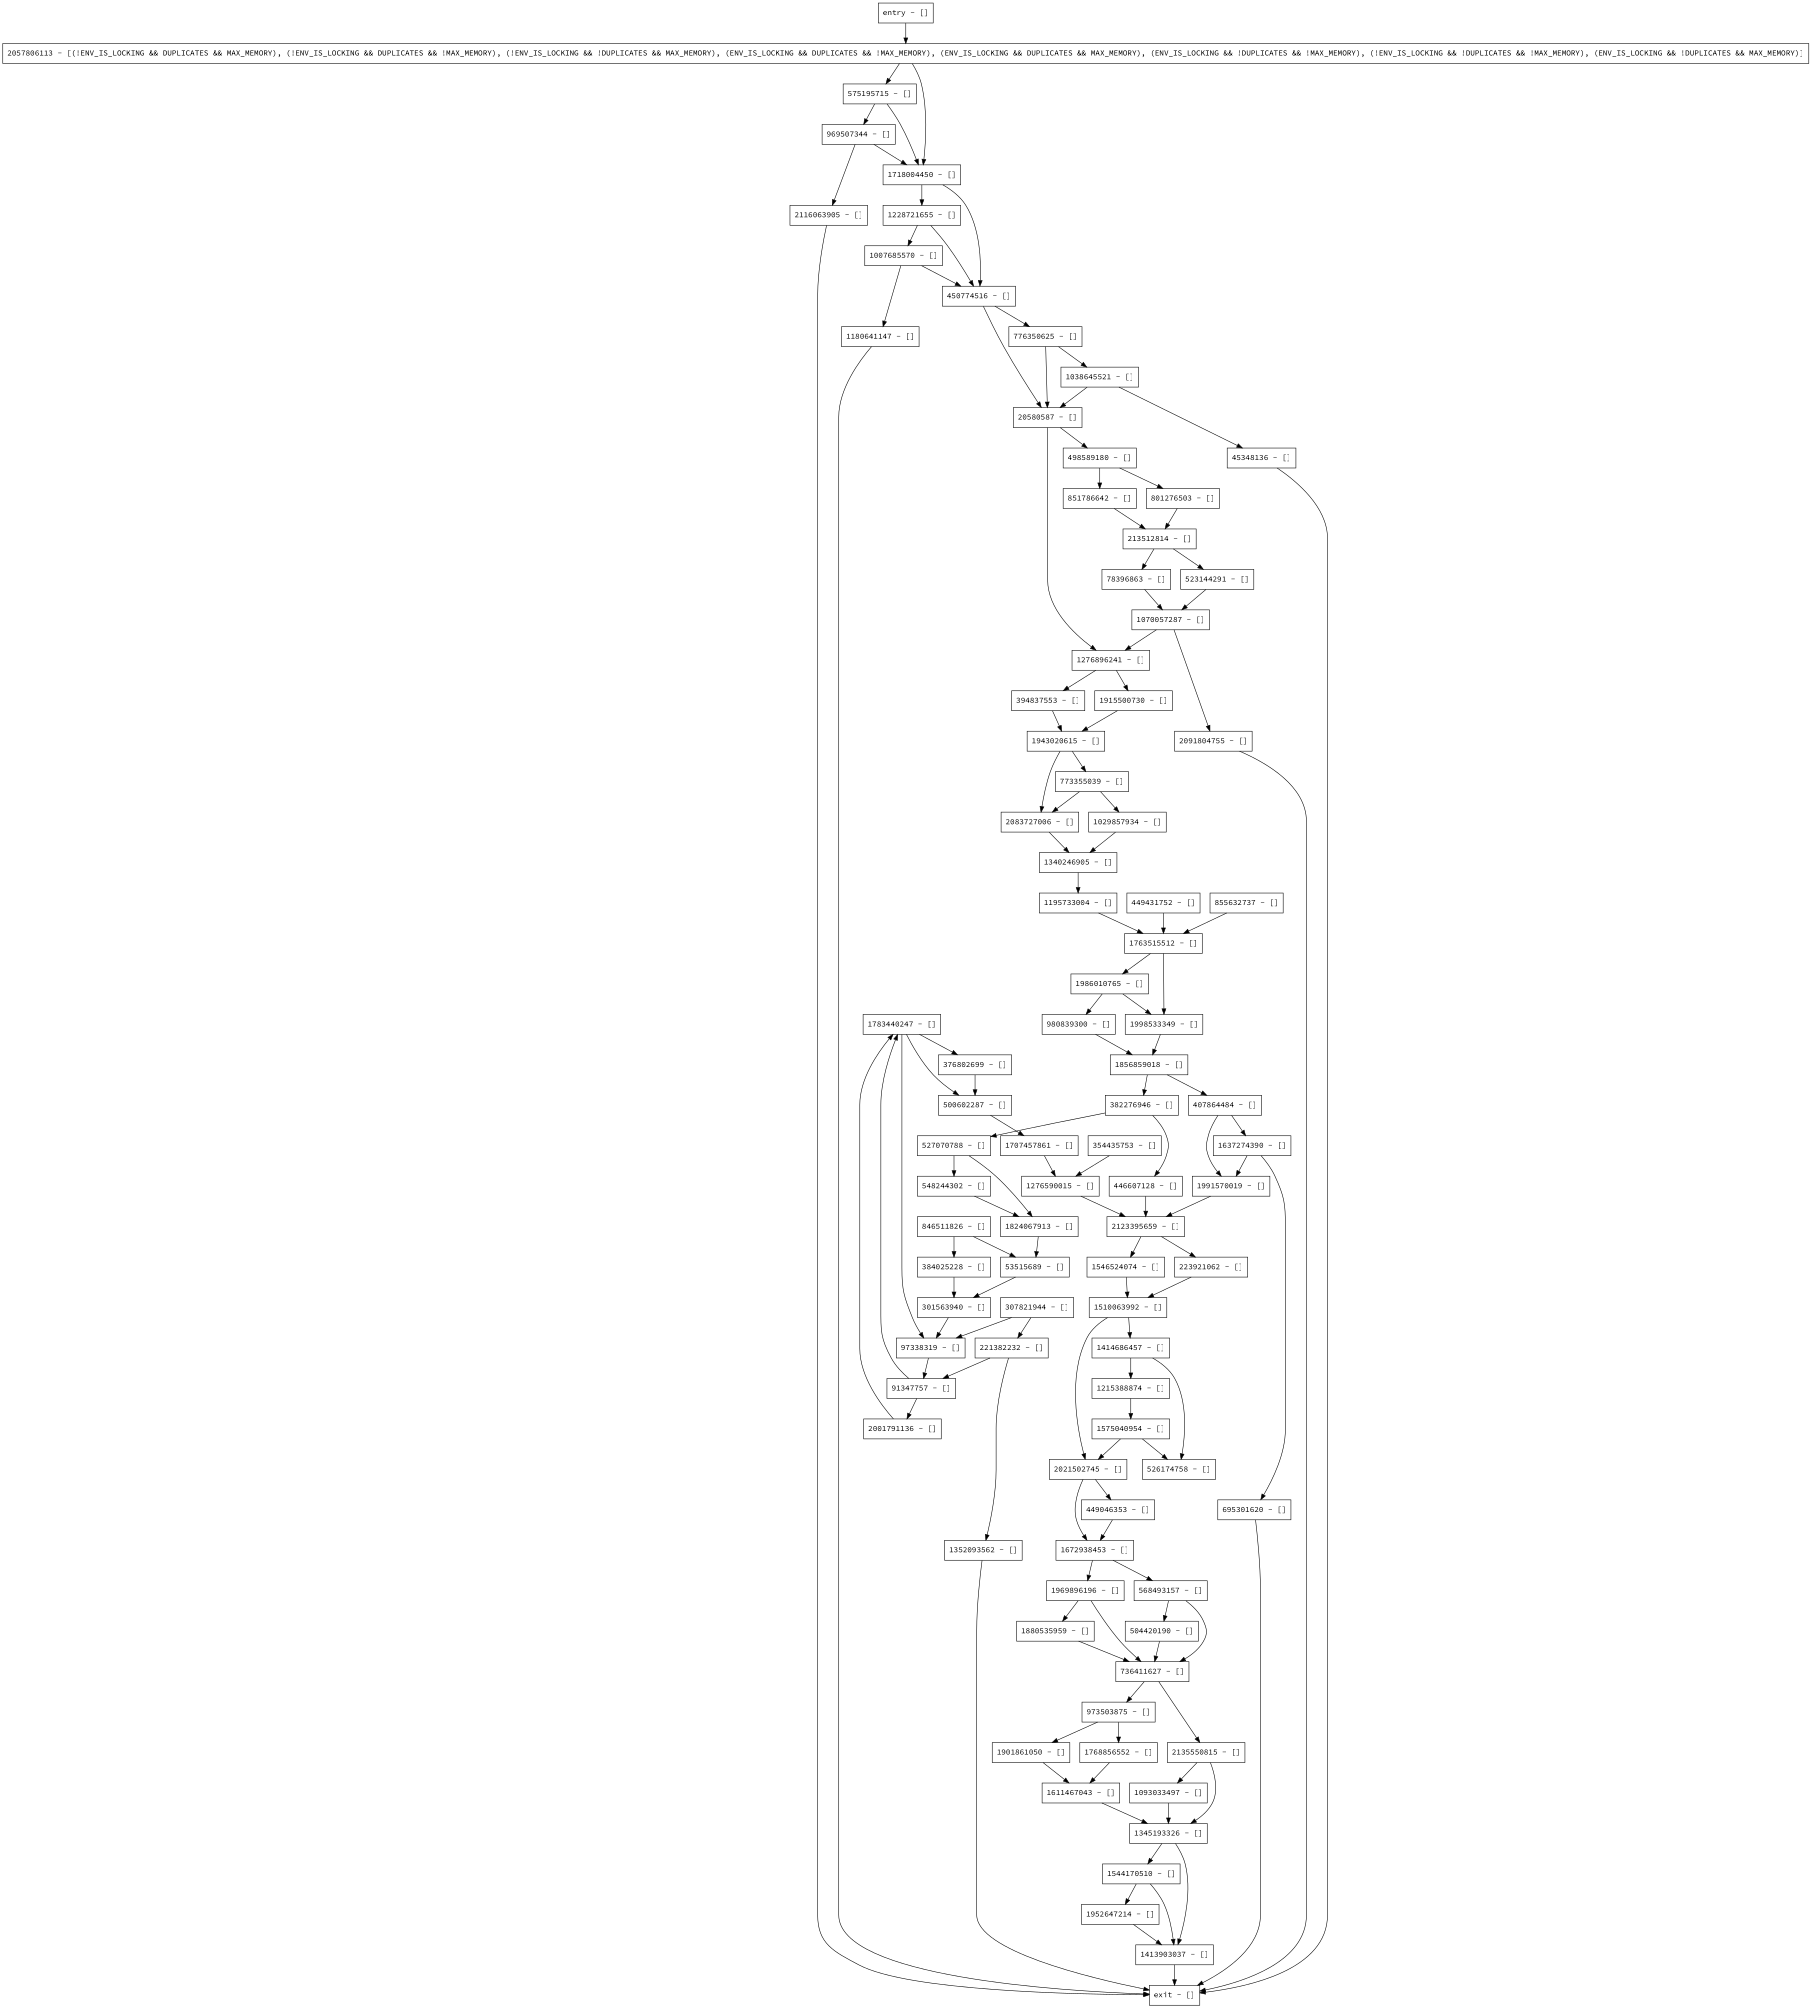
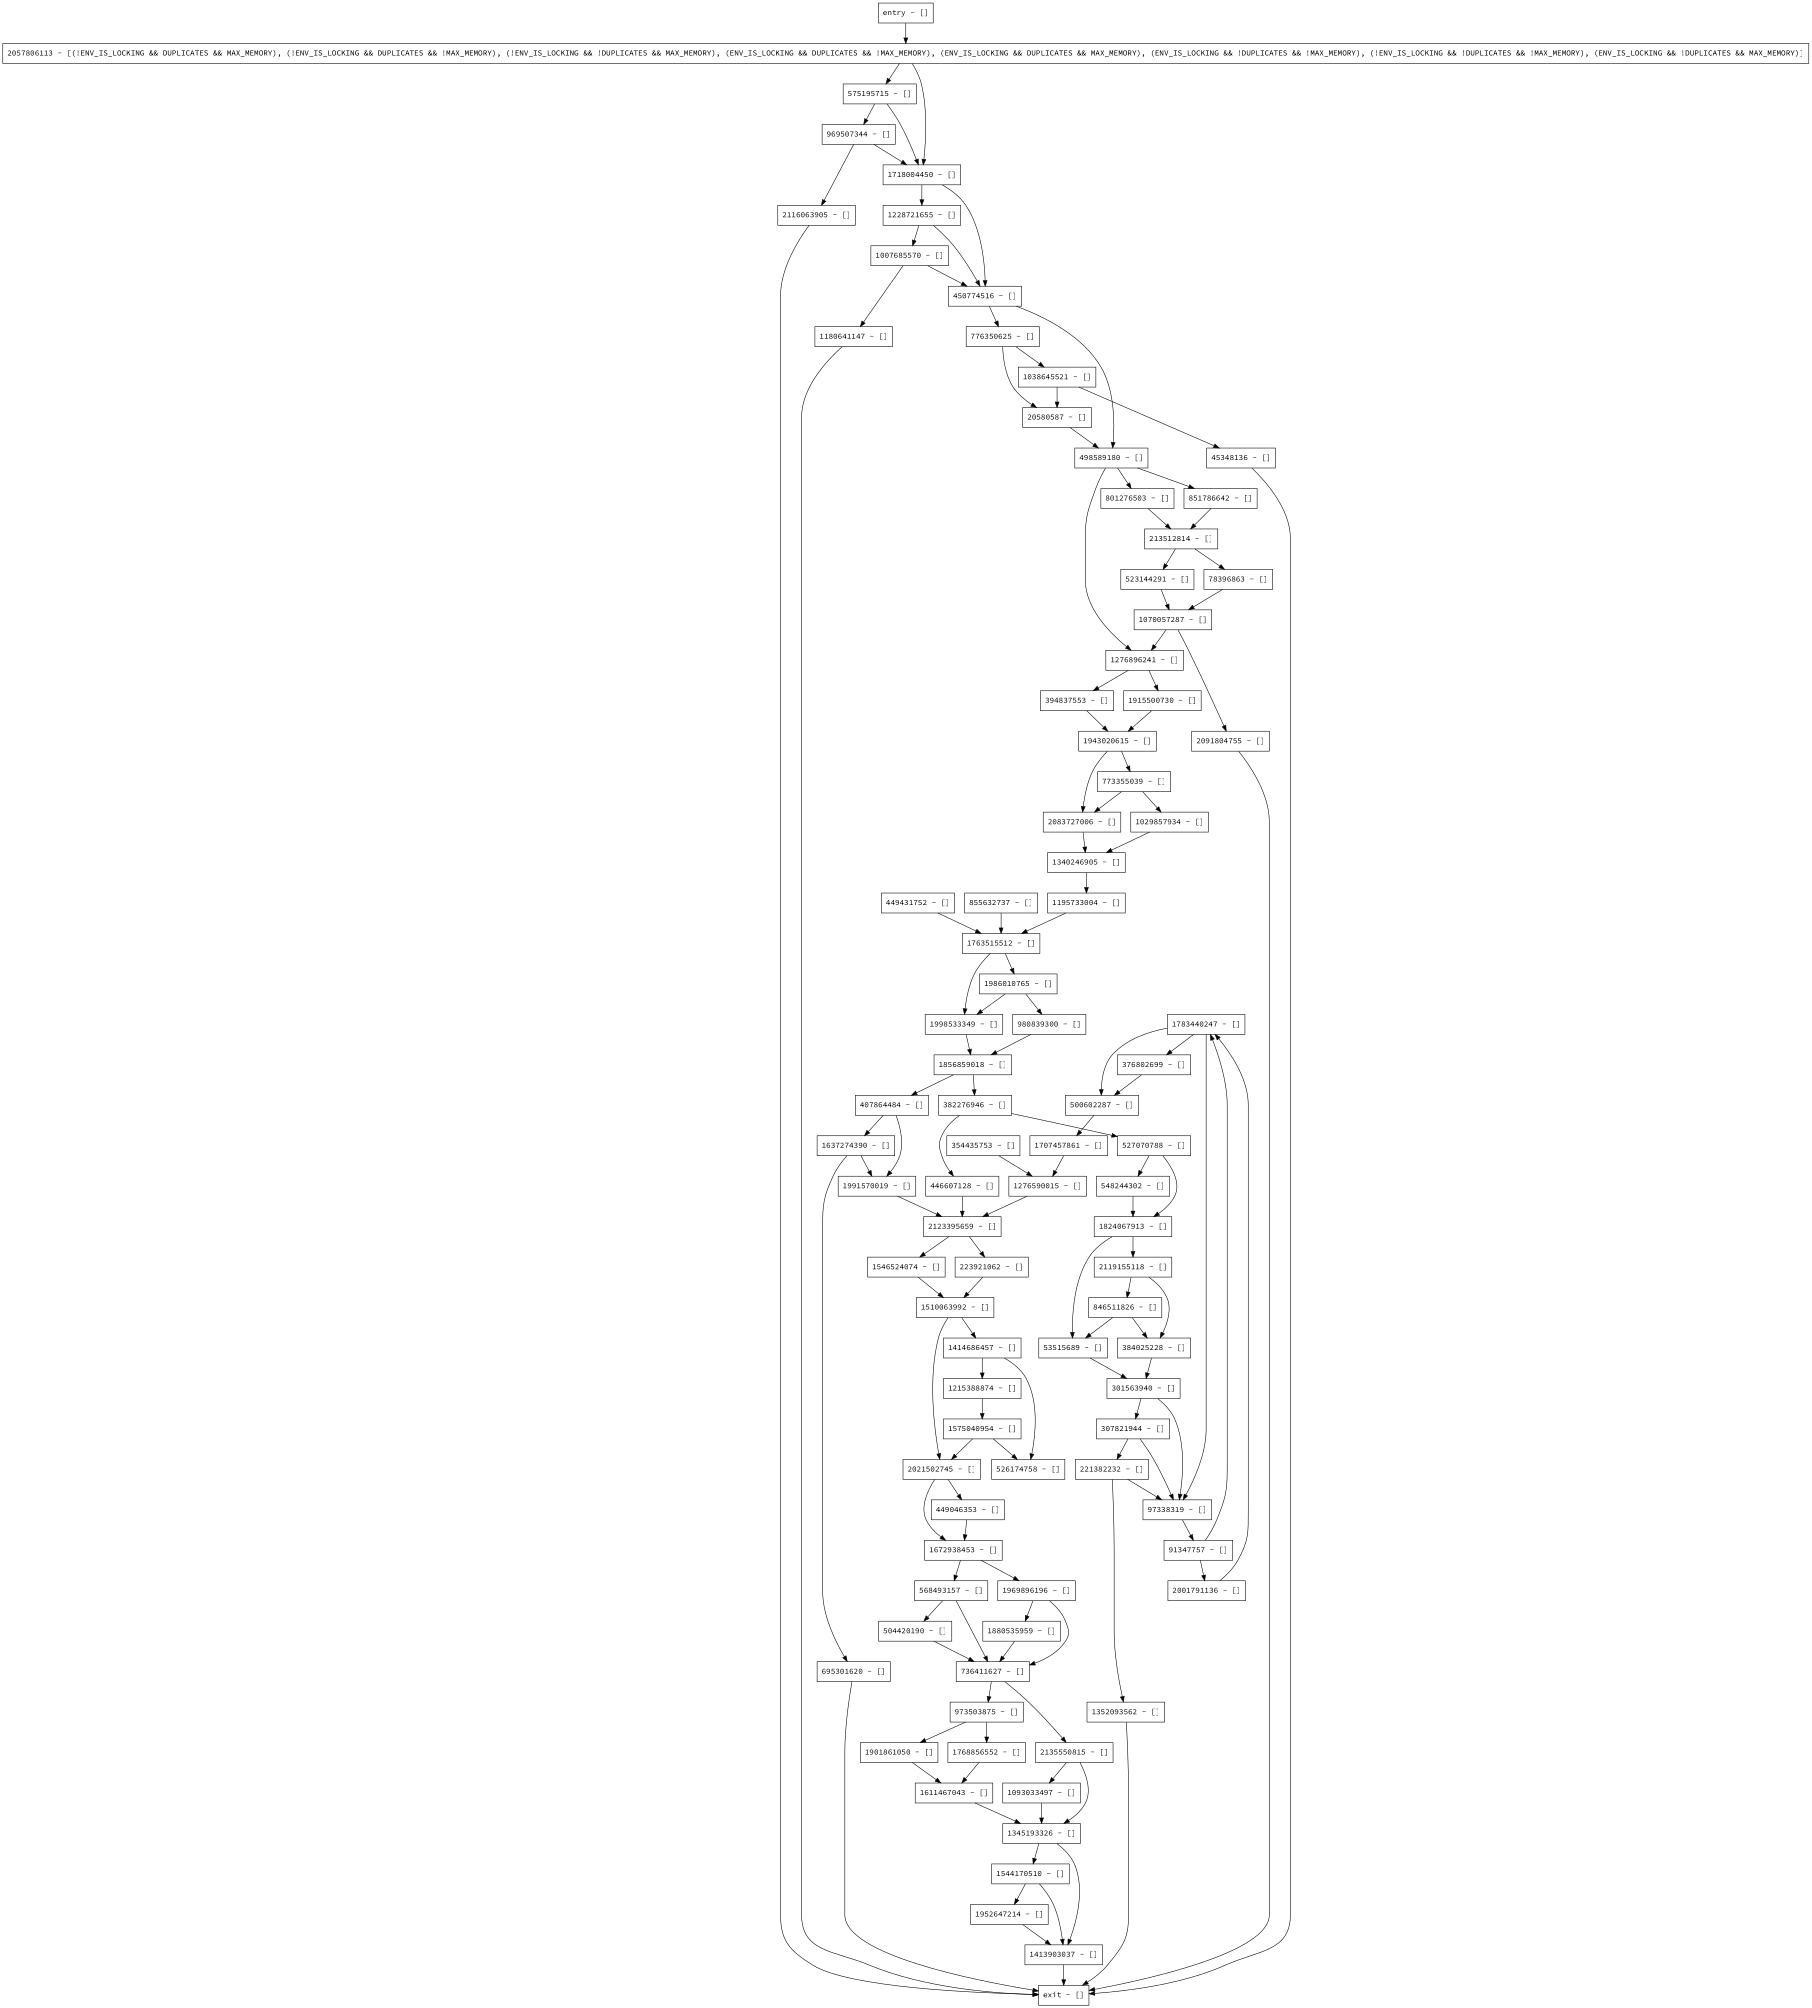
edge "450774516 - []" -> "20580587 - []": now "450774516 - []" -> "498589180 - []"
edge "20580587 - []" -> "1276896241 - []": now "498589180 - []" -> "1276896241 - []"
node "2119155118 - []": added
edge "221382232 - []" -> "91347757 - []": now "221382232 - []" -> "97338319 - []"
edge "301563940 - []" -> "307821944 - []": added
